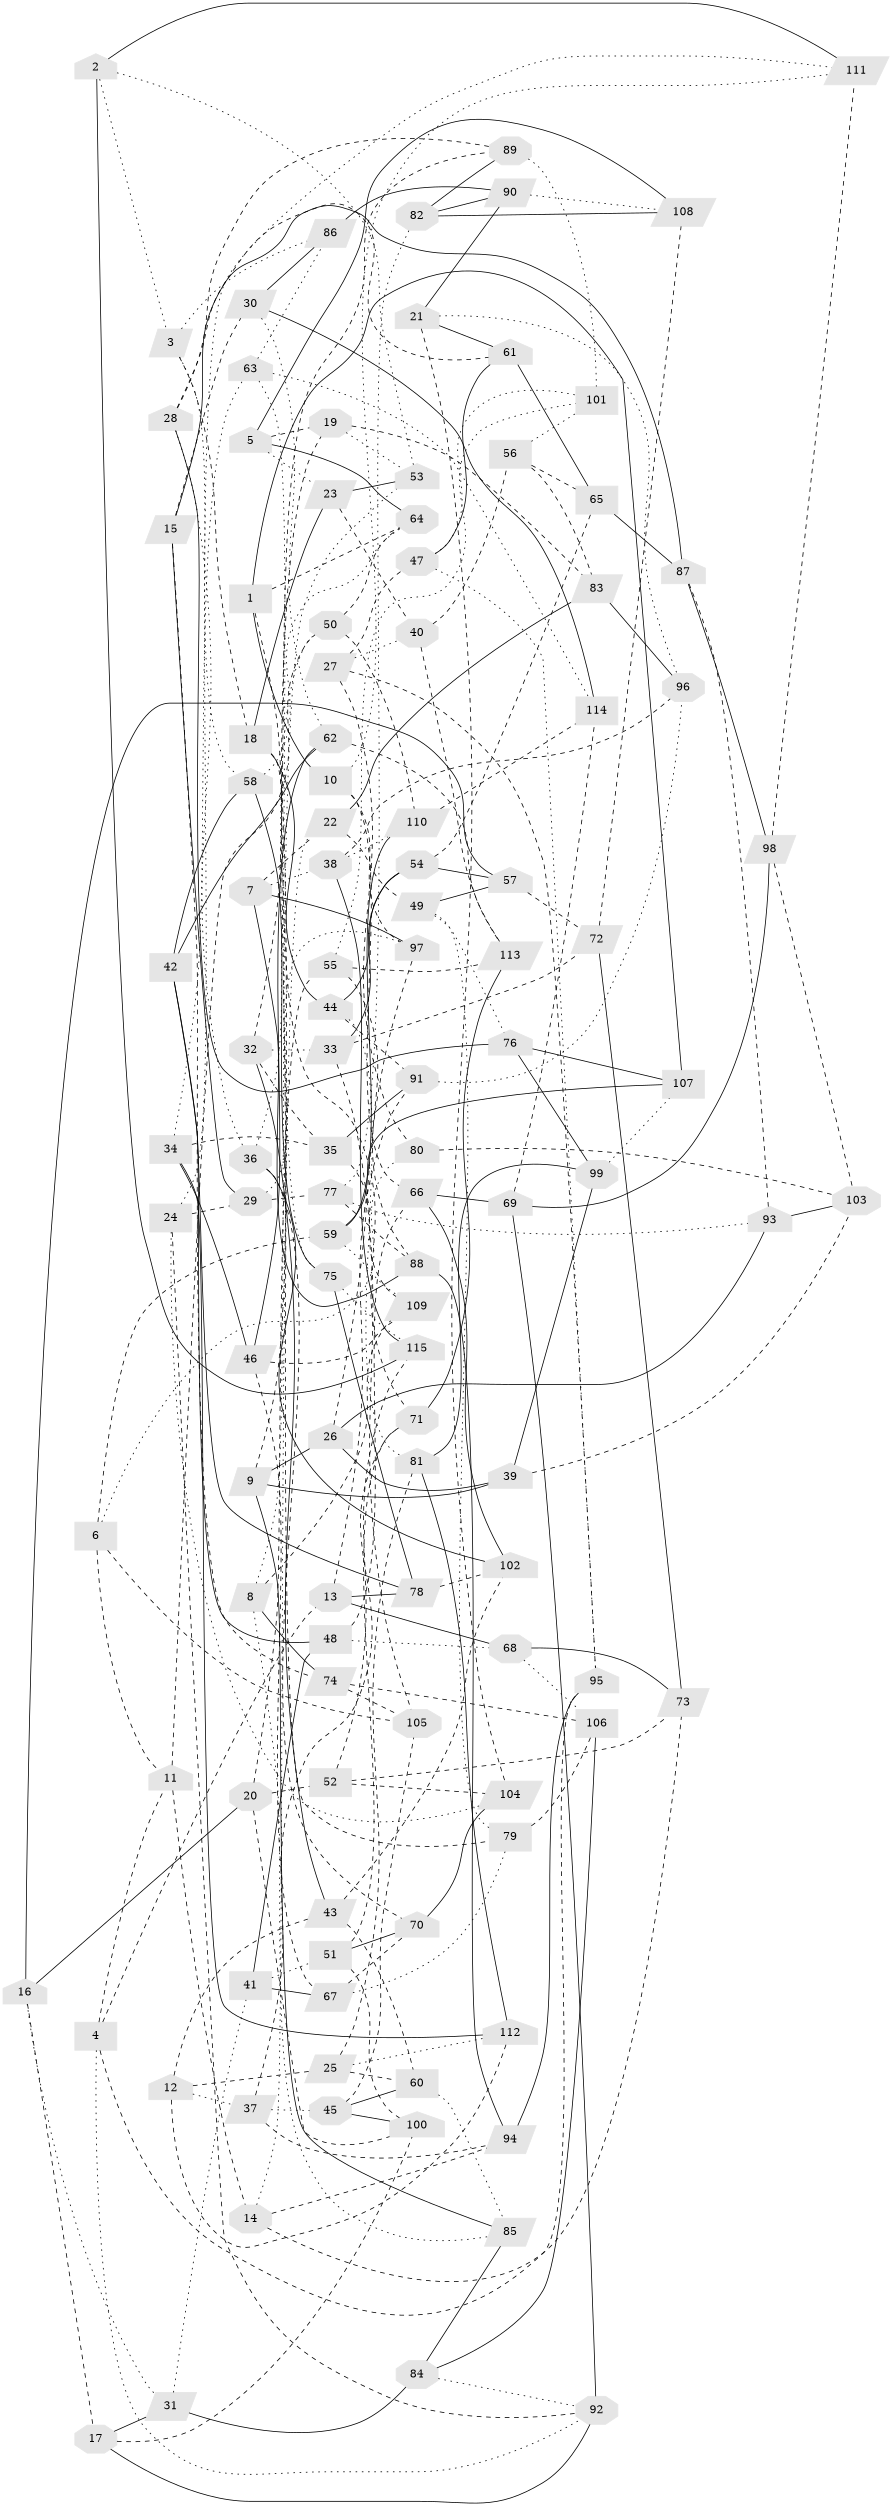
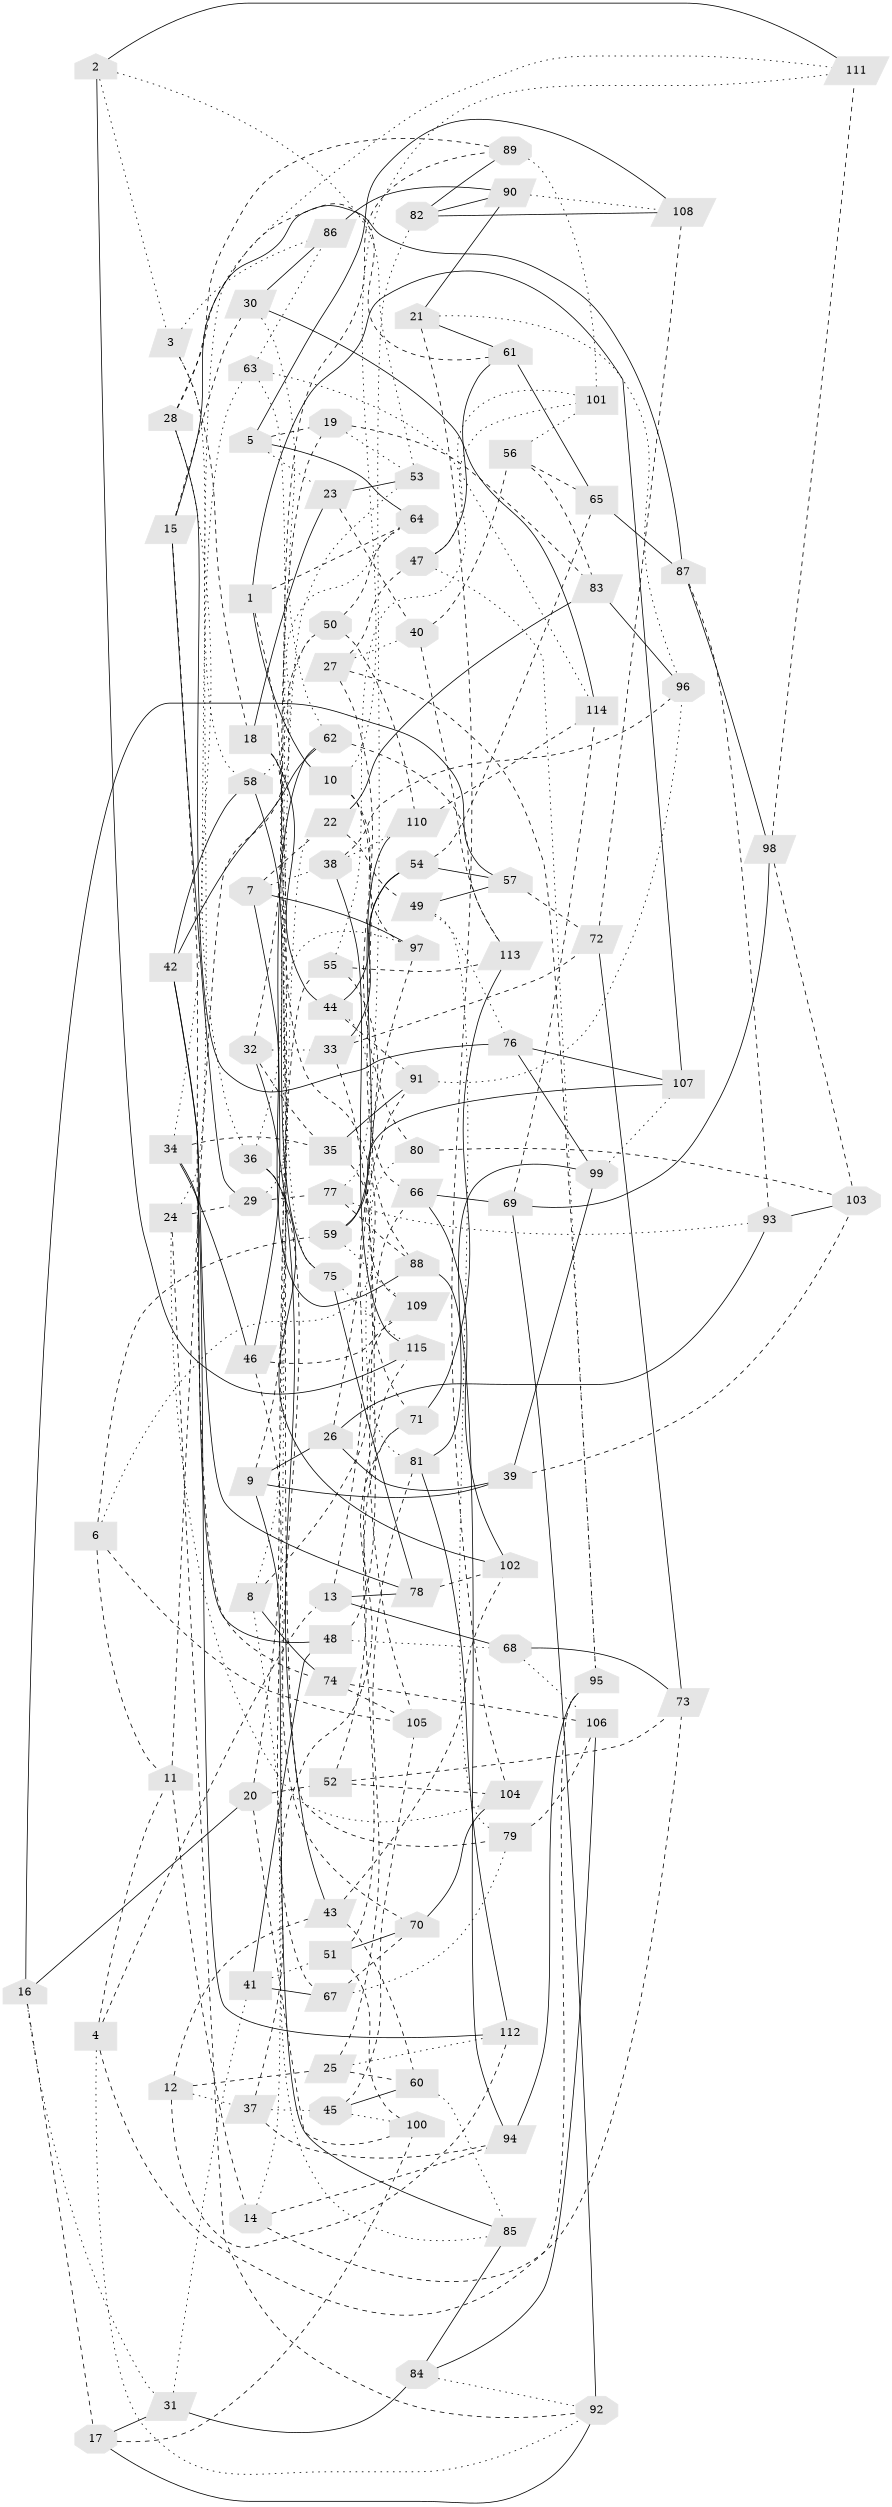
edge "45" -- "100": style solid -> dotted
